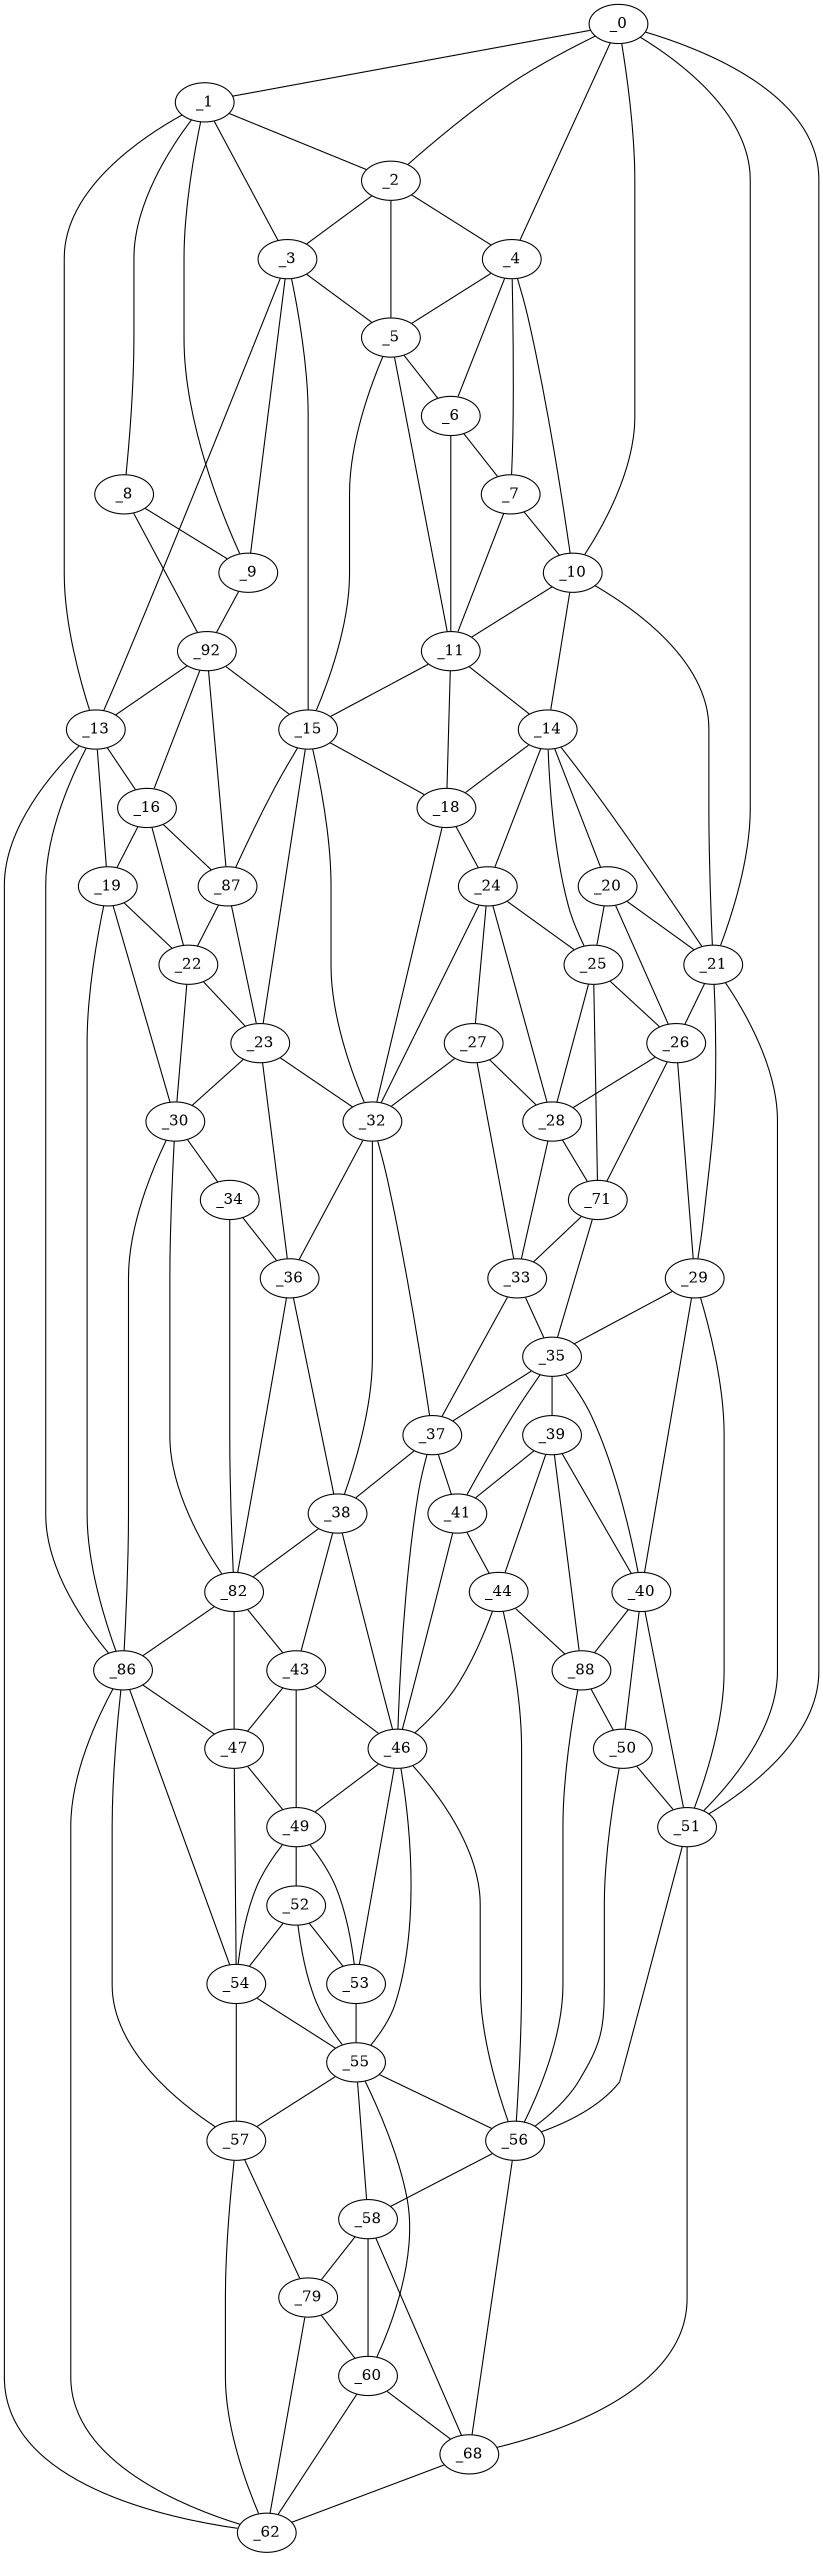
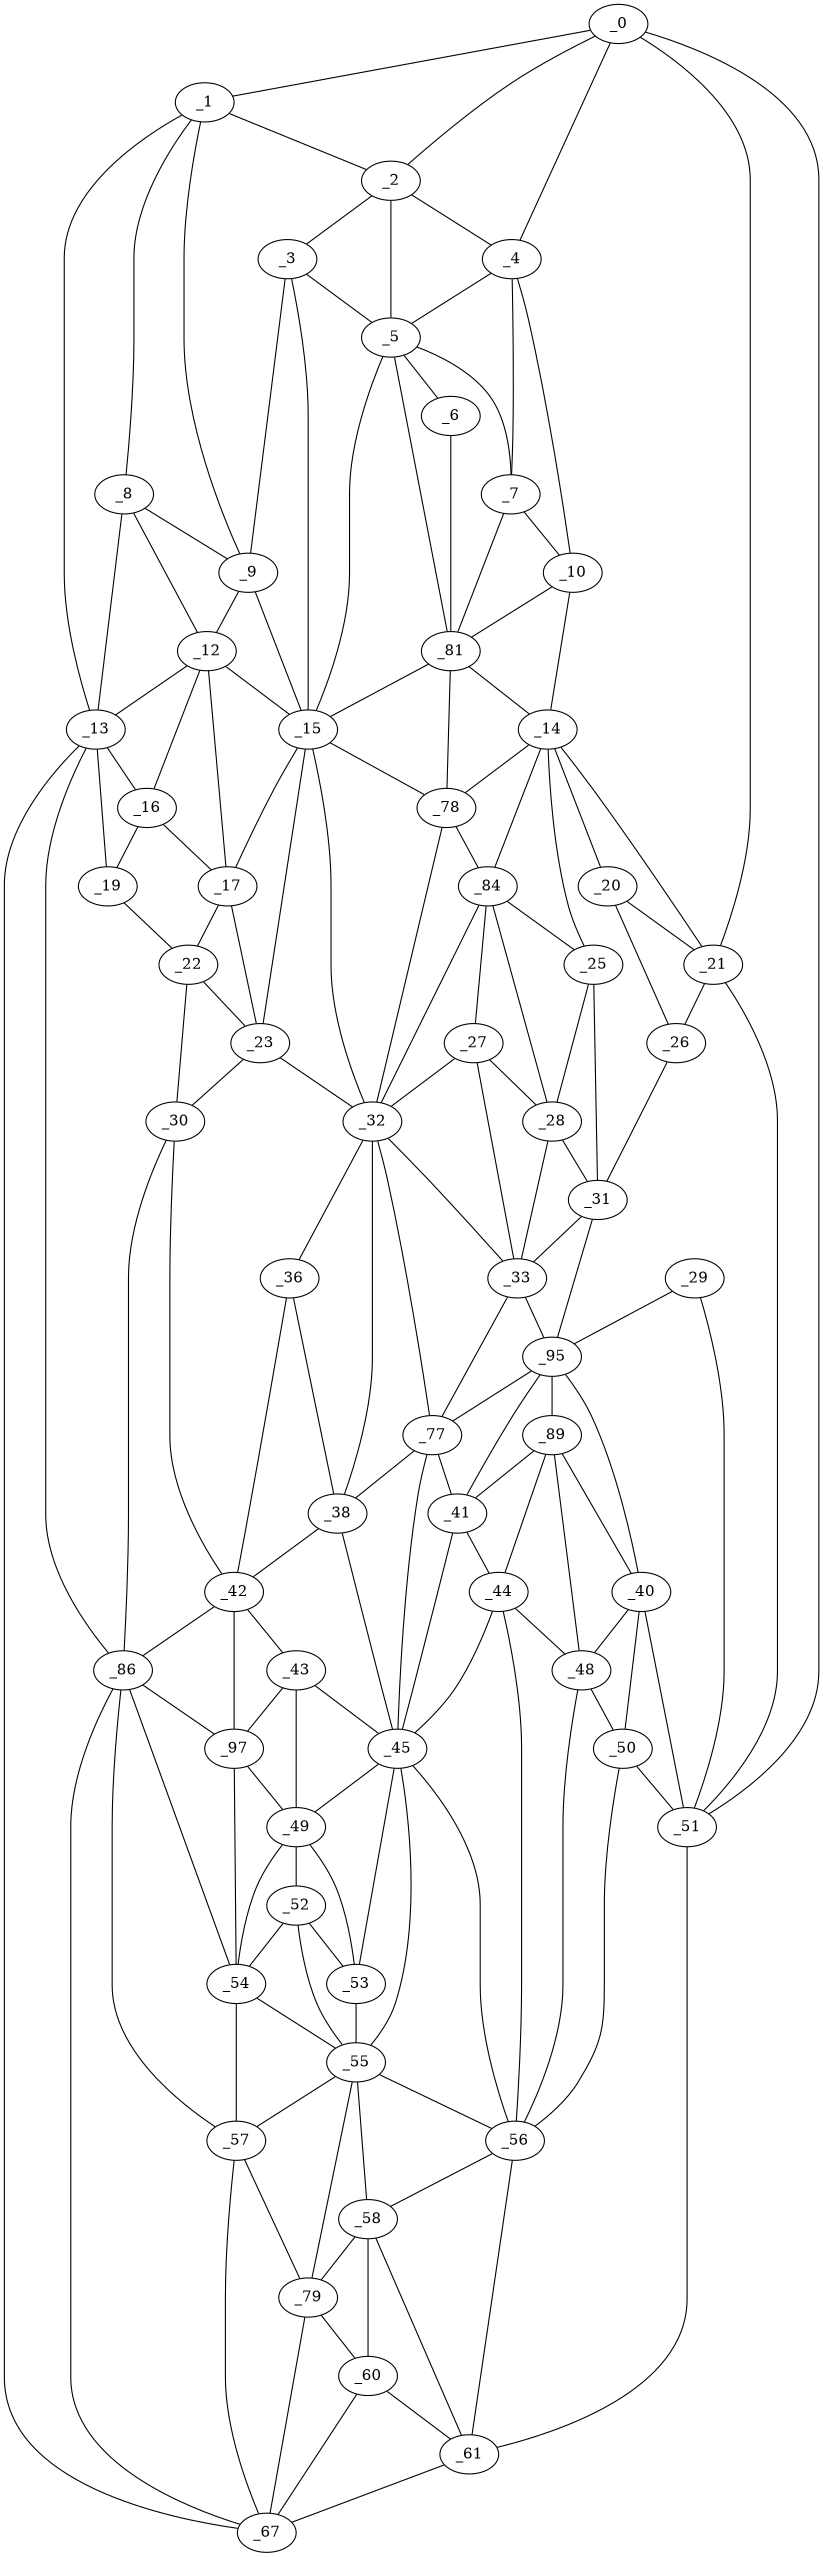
edge "_1" -- "_3": removed
edge "_0" -- "_10": removed
edge "_4" -- "_6": removed
edge "_6" -- "_7": now "_5" -- "_7"
edge "_3" -- "_13": now "_8" -- "_13"
node "_92": label "_92" -> "_12"
edge "_9" -- "_15": added
node "_11": label "_11" -> "_81"
edge "_10" -- "_21": removed
node "_18": label "_18" -> "_78"
edge "_16" -- "_22": removed
node "_87": label "_87" -> "_17"
node "_24": label "_24" -> "_84"
edge "_20" -- "_25": removed
edge "_19" -- "_30": removed
edge "_25" -- "_26": removed
edge "_26" -- "_28": removed
edge "_21" -- "_29": removed
edge "_23" -- "_36": removed
edge "_26" -- "_29": removed
edge "_32" -- "_33": added
node "_34": removed
node "_71": label "_71" -> "_31"
edge "_19" -- "_86": removed
node "_35": label "_35" -> "_95"
node "_37": label "_37" -> "_77"
node "_39": label "_39" -> "_89"
edge "_29" -- "_40": removed
node "_82": label "_82" -> "_42"
edge "_38" -- "_43": removed
node "_88": label "_88" -> "_48"
node "_47": label "_47" -> "_97"
node "_46": label "_46" -> "_45"
edge "_51" -- "_56": removed
edge "_55" -- "_60": now "_55" -- "_79"
node "_68": label "_68" -> "_61"
node "_62": label "_62" -> "_67"
